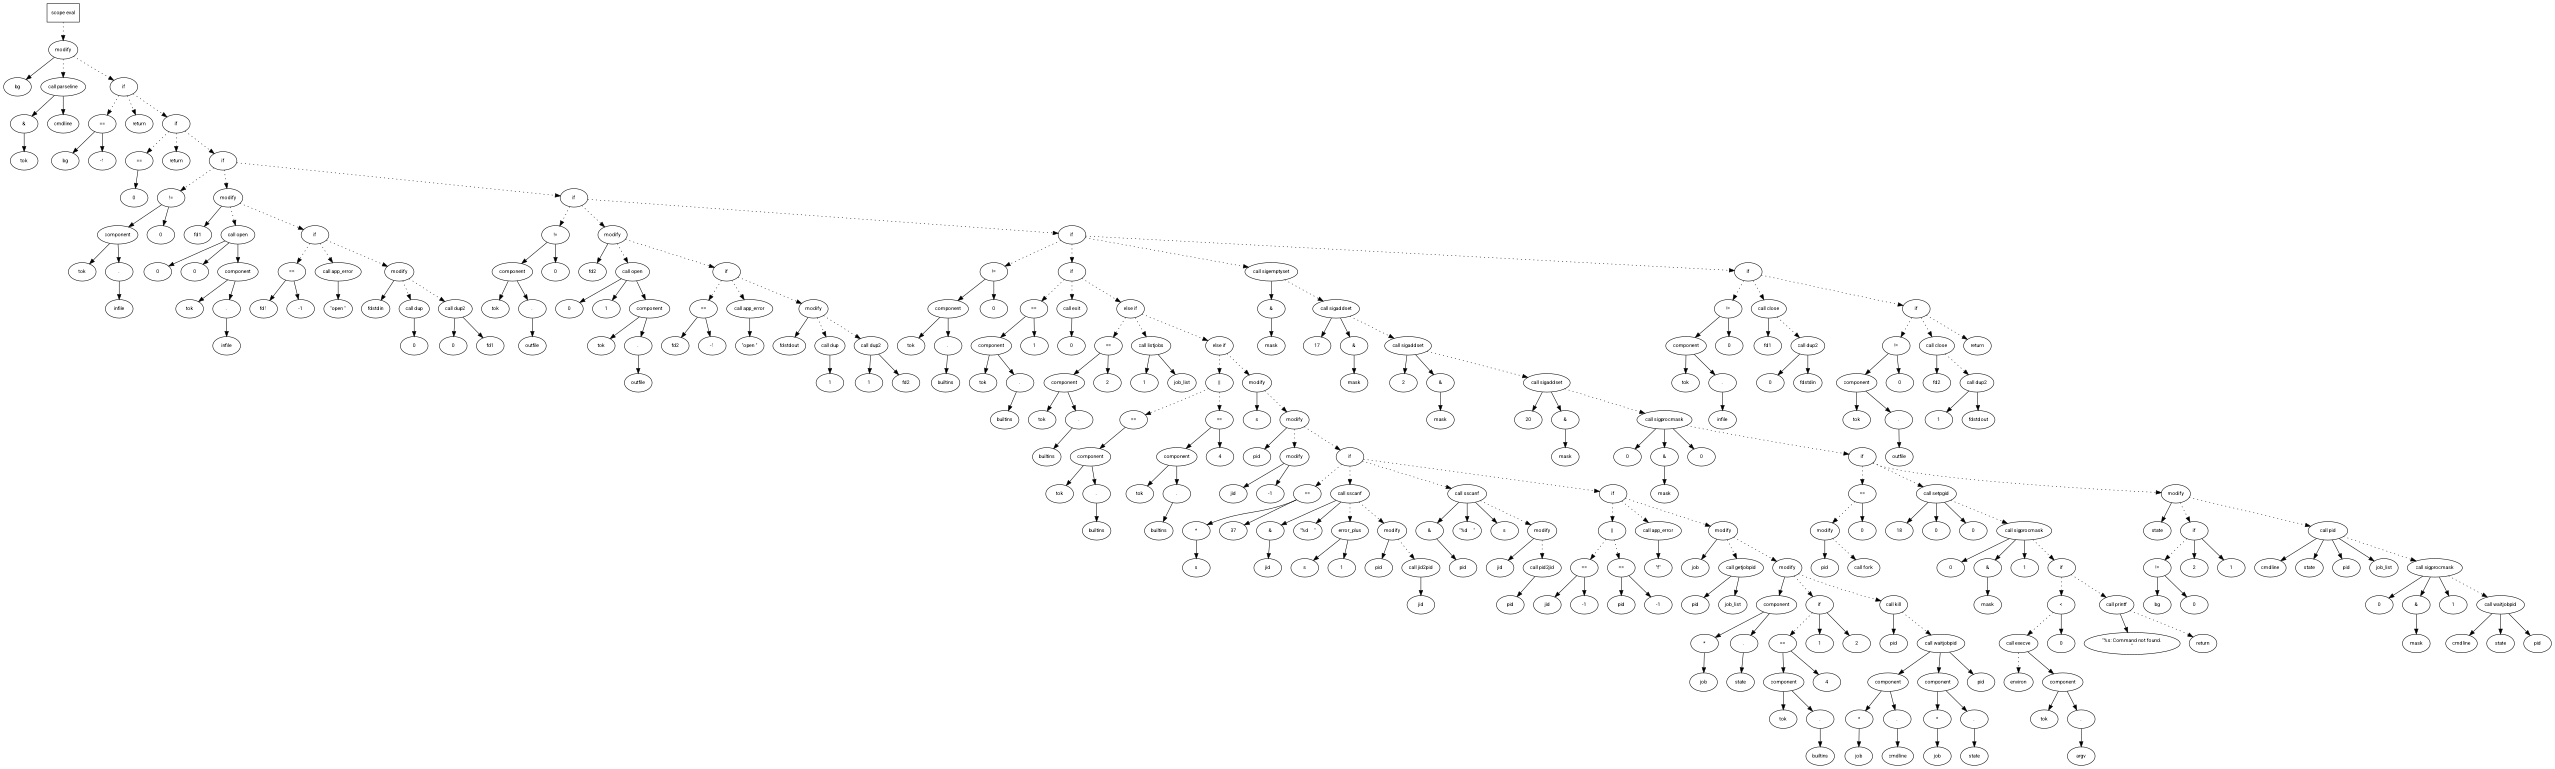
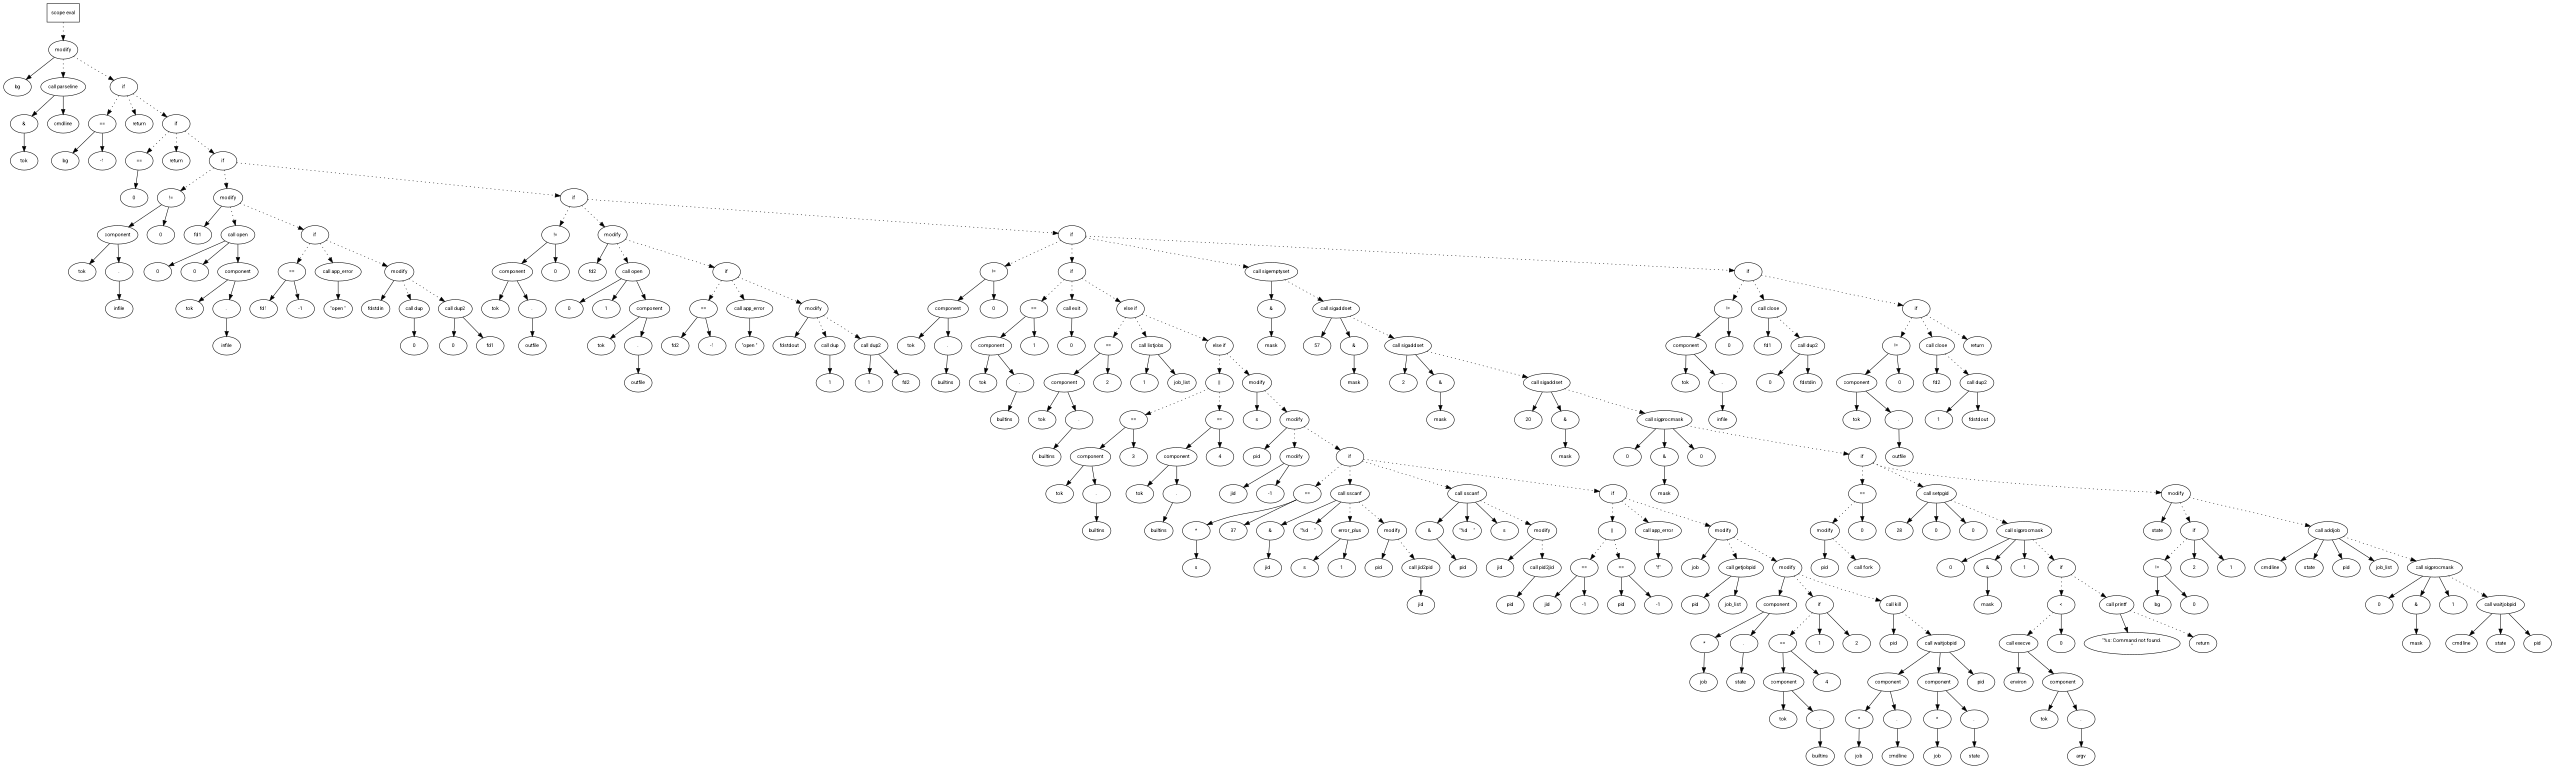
node "17": label "17" -> "57"
node "3": added
node "18": label "18" -> "28"
node "call pid": label "call pid" -> "call addjob"
edge "call execve" -> "environ": style dotted -> solid
